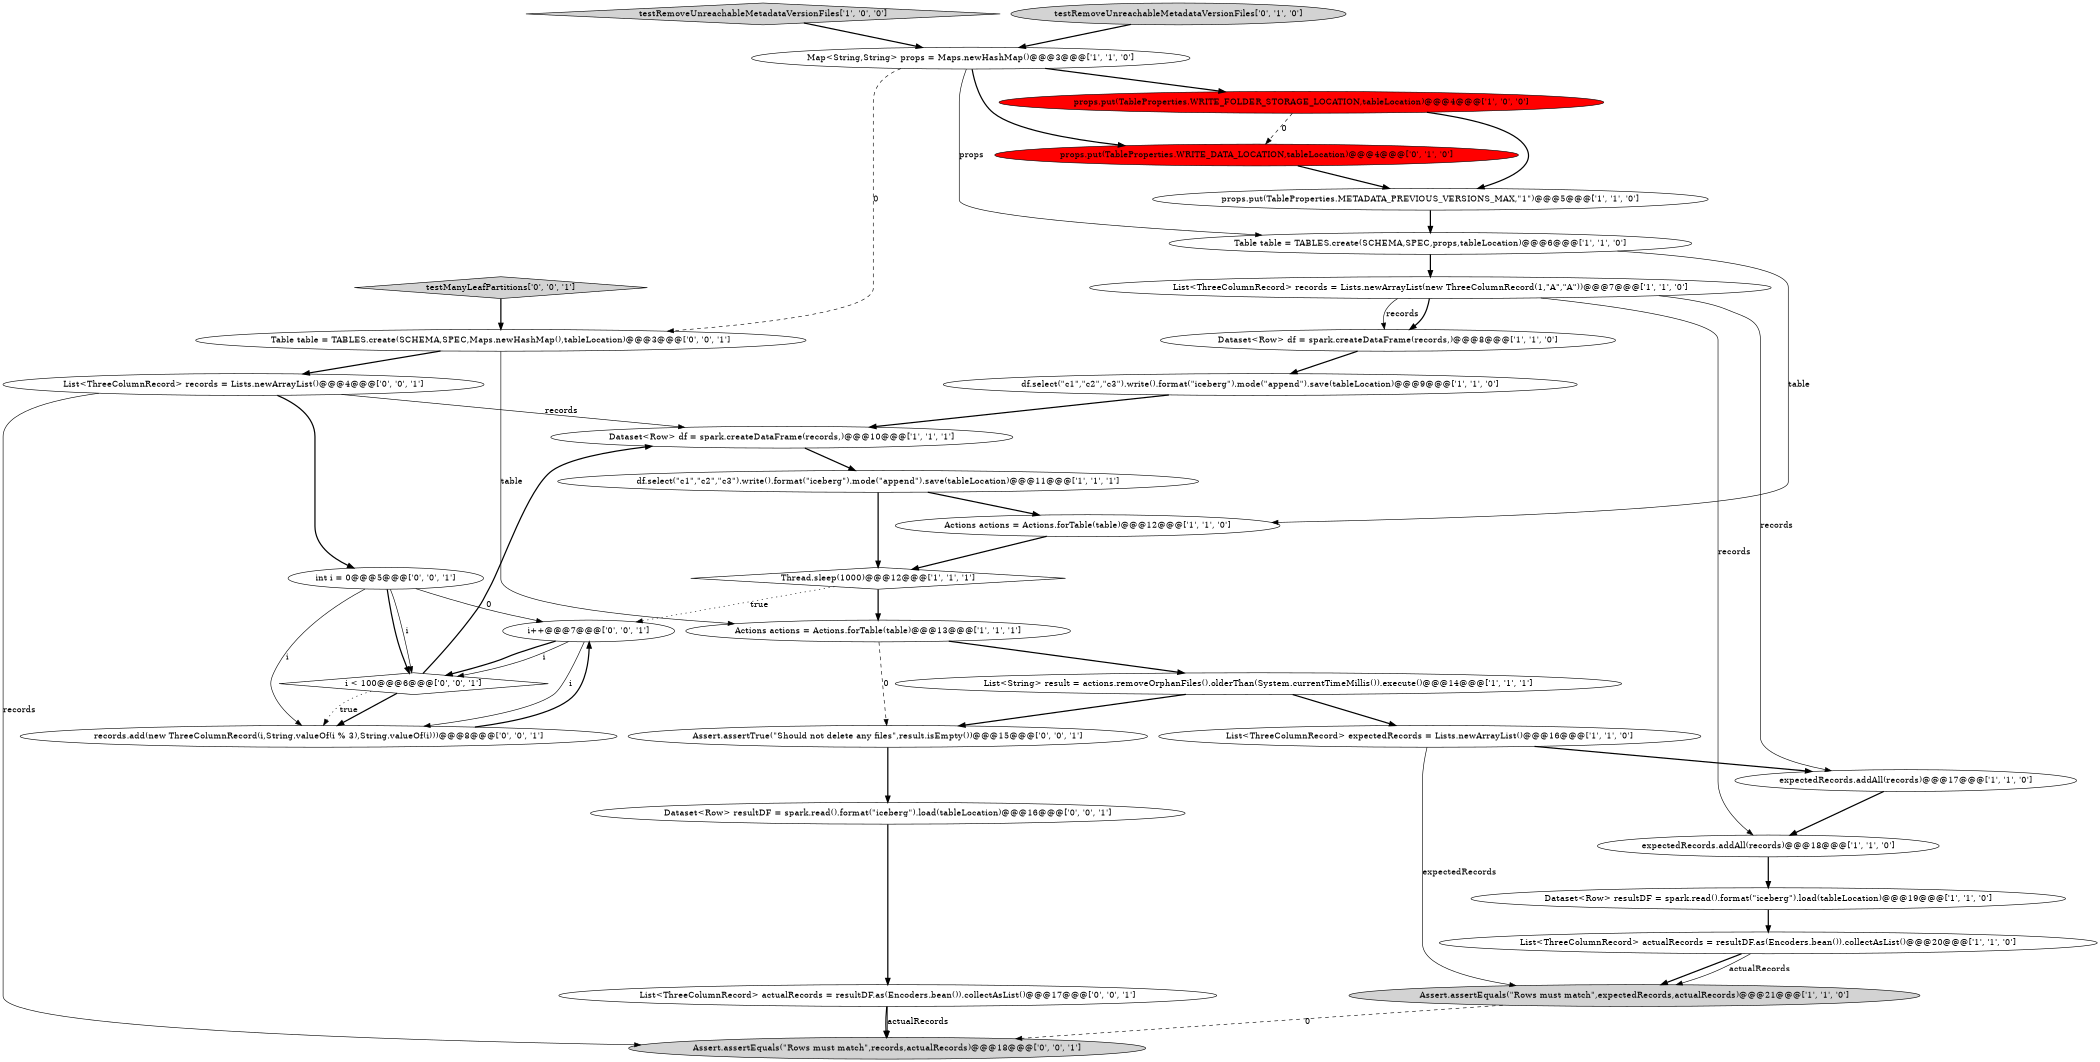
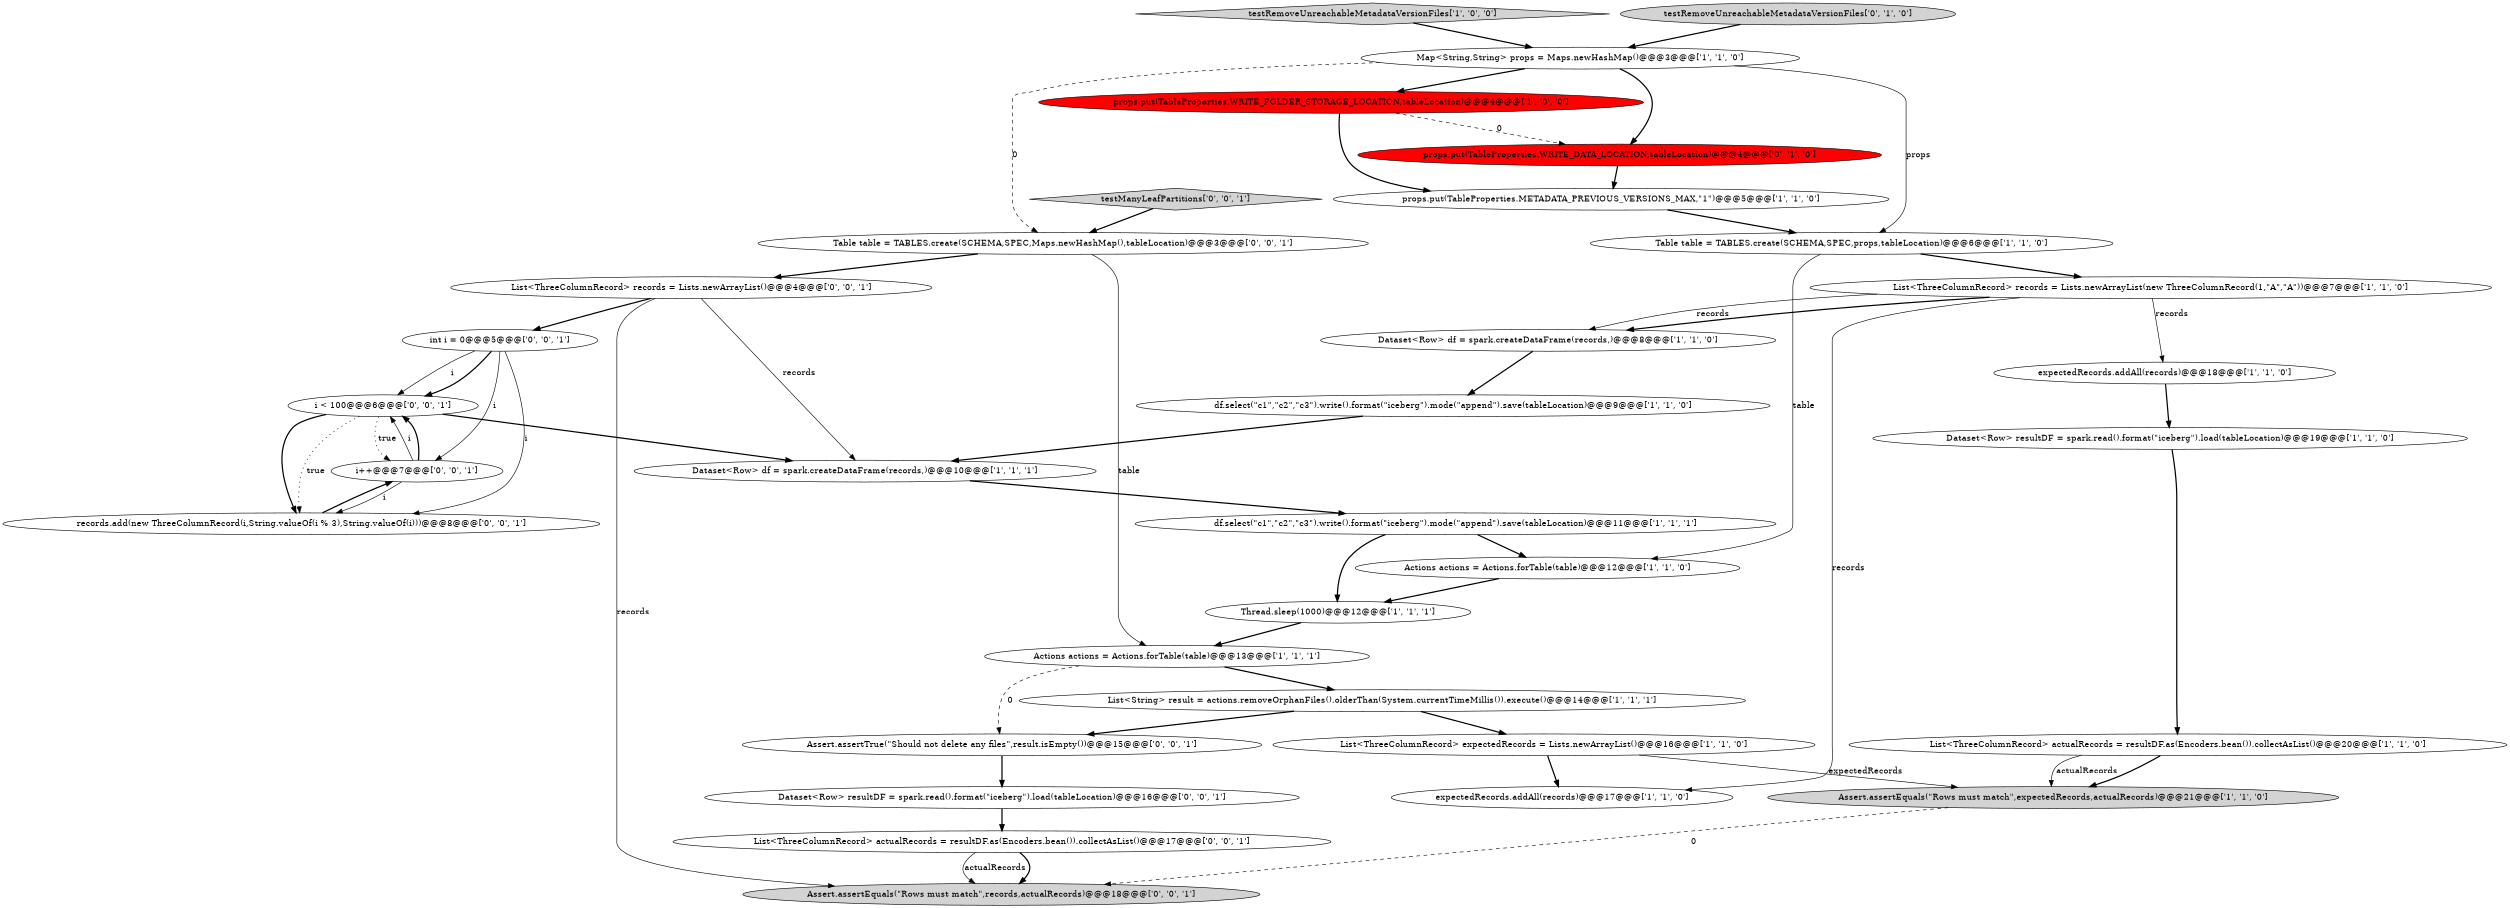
node "Thread.sleep(1000)@@@12@@@['1', '1', '1']": shape diamond -> ellipse
edge "Thread.sleep(1000)@@@12@@@['1', '1', '1']" -> "i++@@@7@@@['0', '0', '1']": now "i < 100@@@6@@@['0', '0', '1']" -> "i++@@@7@@@['0', '0', '1']"
edge "int i = 0@@@5@@@['0', '0', '1']" -> "i++@@@7@@@['0', '0', '1']": label "0" -> "i"
node "i < 100@@@6@@@['0', '0', '1']": shape diamond -> ellipse
edge "expectedRecords.addAll(records)@@@17@@@['1', '1', '0']" -> "expectedRecords.addAll(records)@@@18@@@['1', '1', '0']": removed
